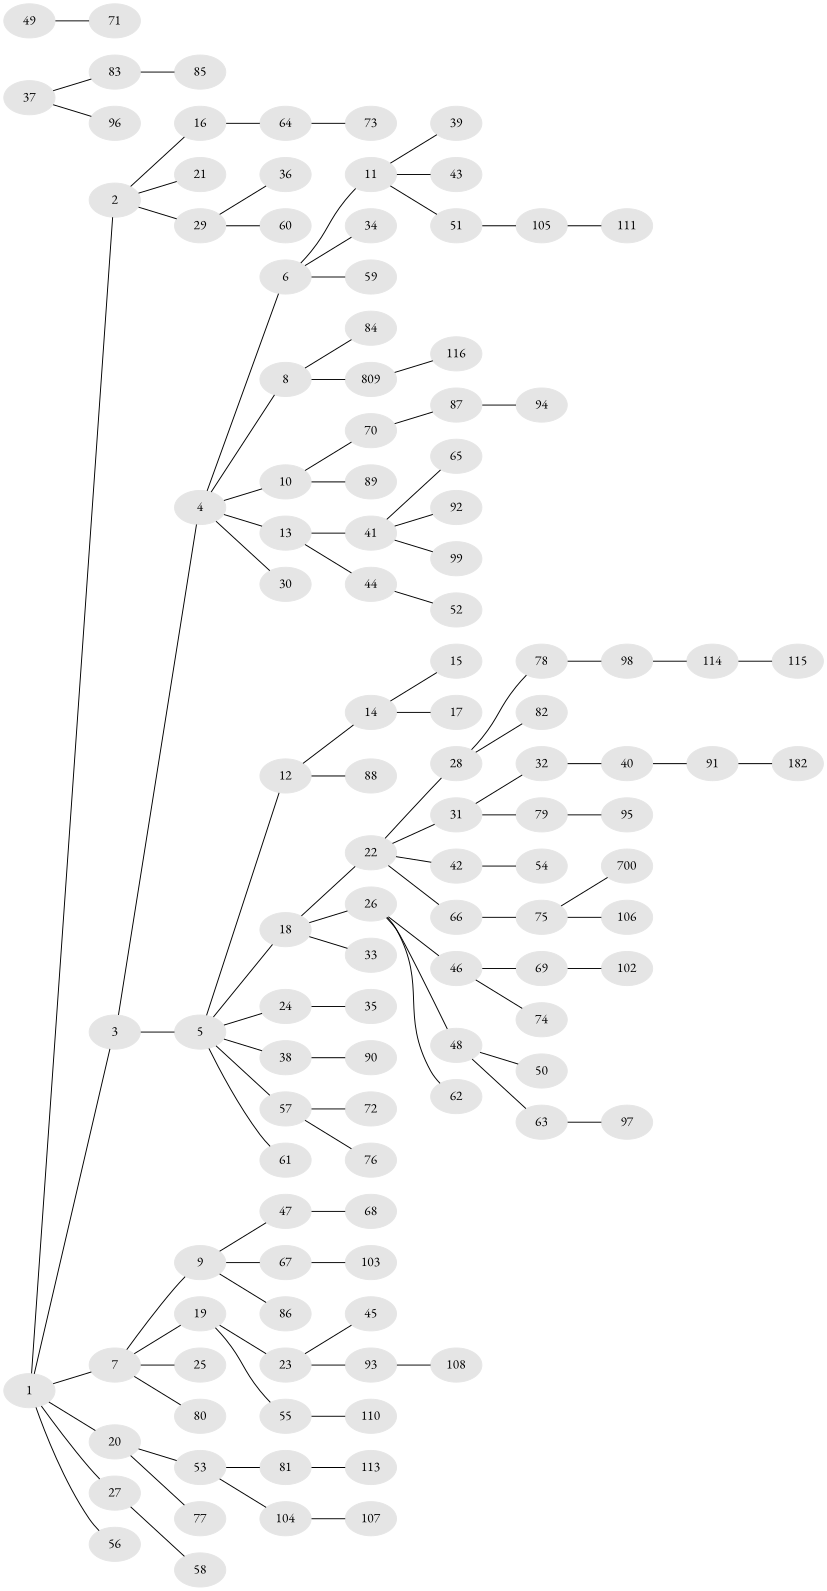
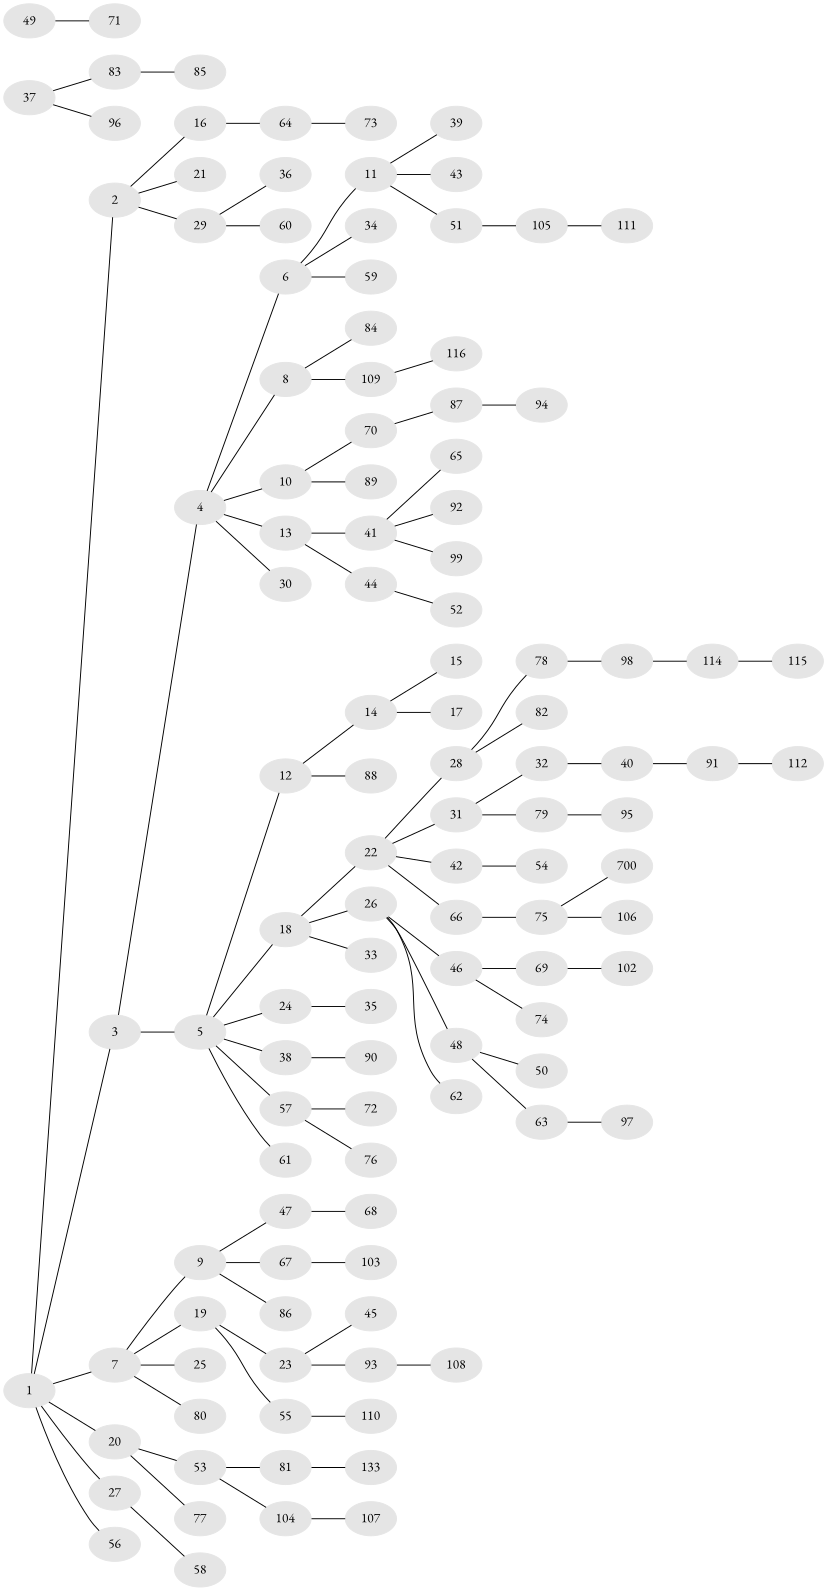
node "809": label "809" -> "109"
node "182": label "182" -> "112"
node "113": label "113" -> "133"
